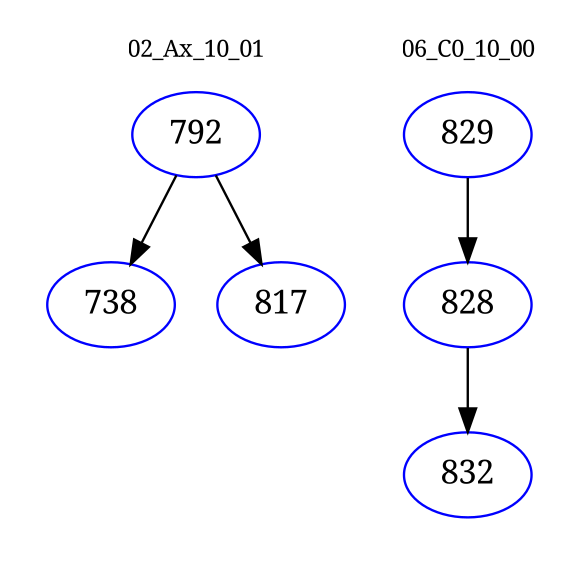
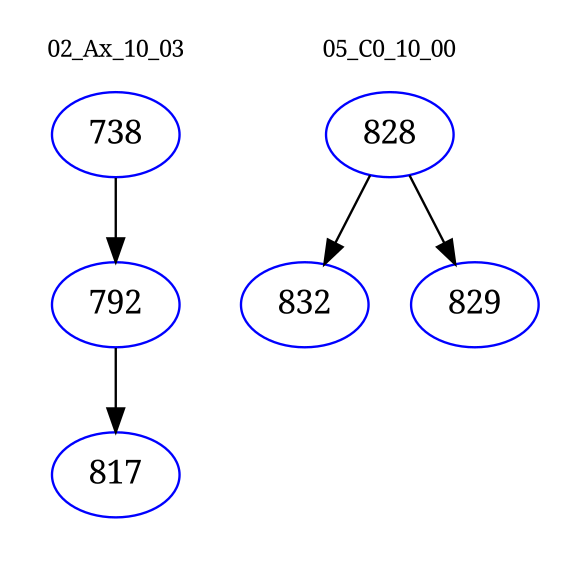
cluster "02_Ax_10_01": label "02_Ax_10_01" -> "02_Ax_10_03"
cluster "06_C0_10_00": label "06_C0_10_00" -> "05_C0_10_00"
edge "829" -> "828": reversed
edge "792" -> "738": reversed
